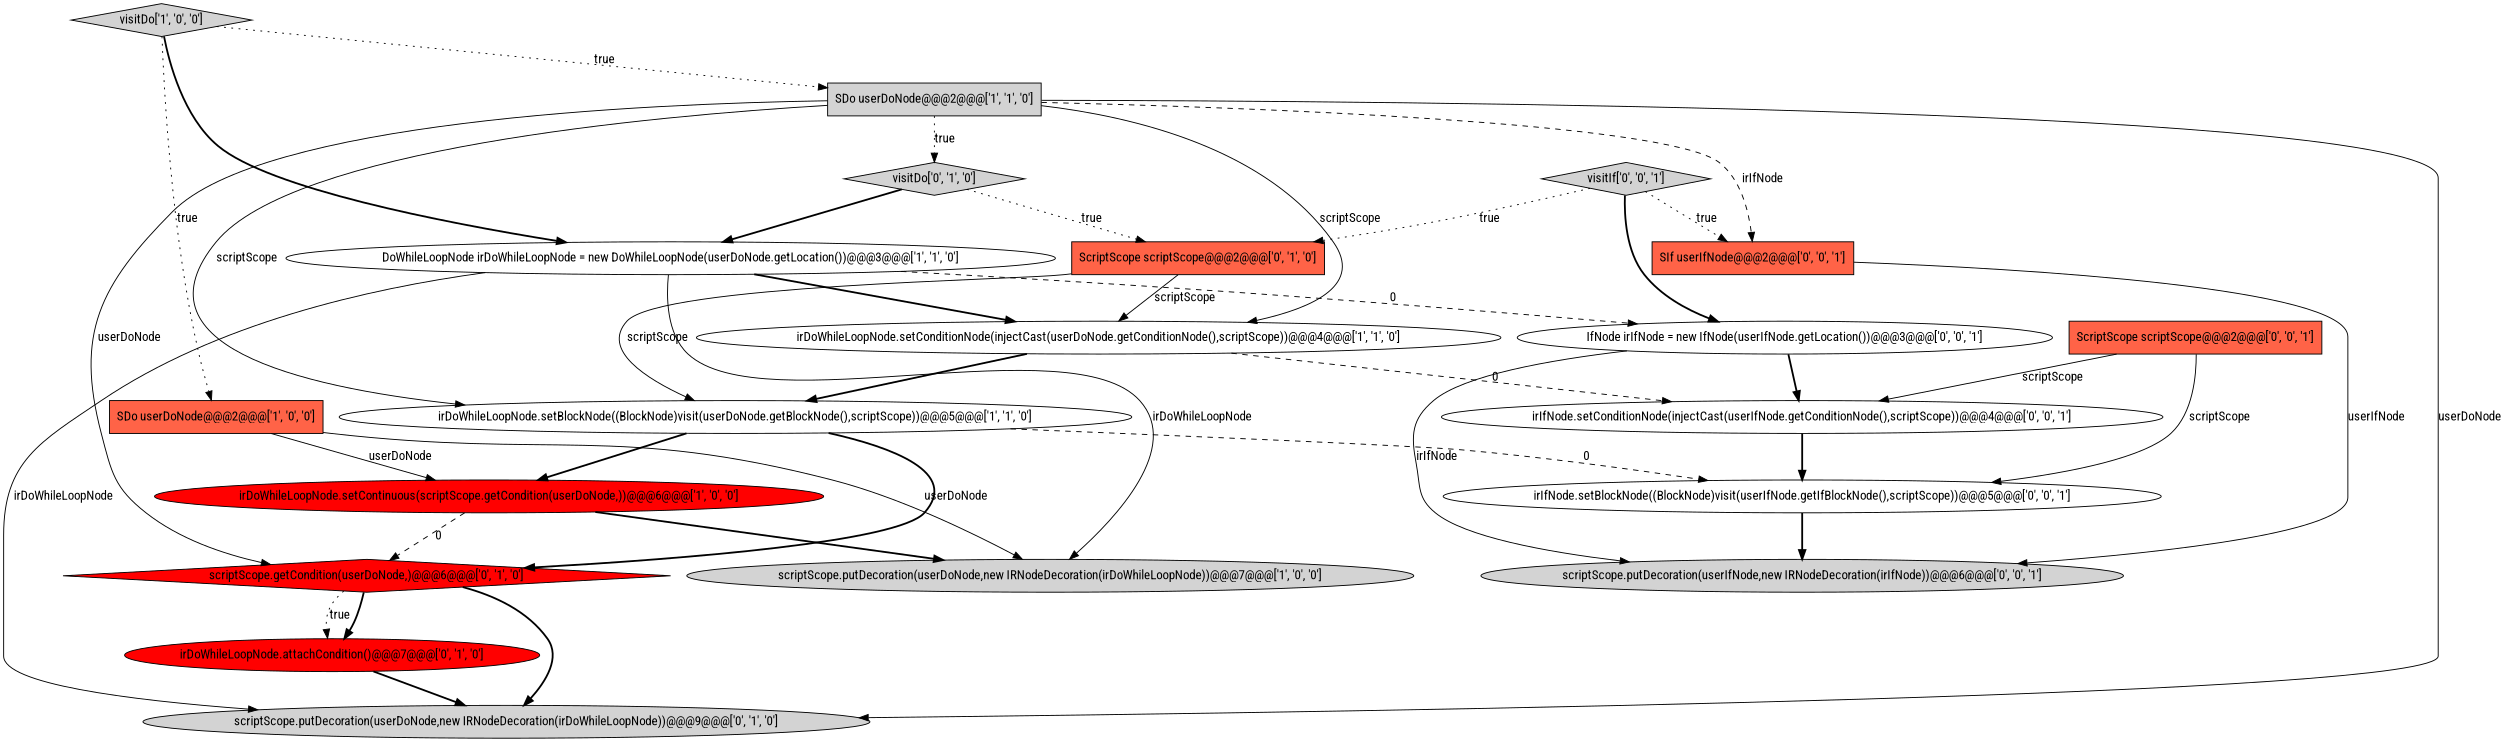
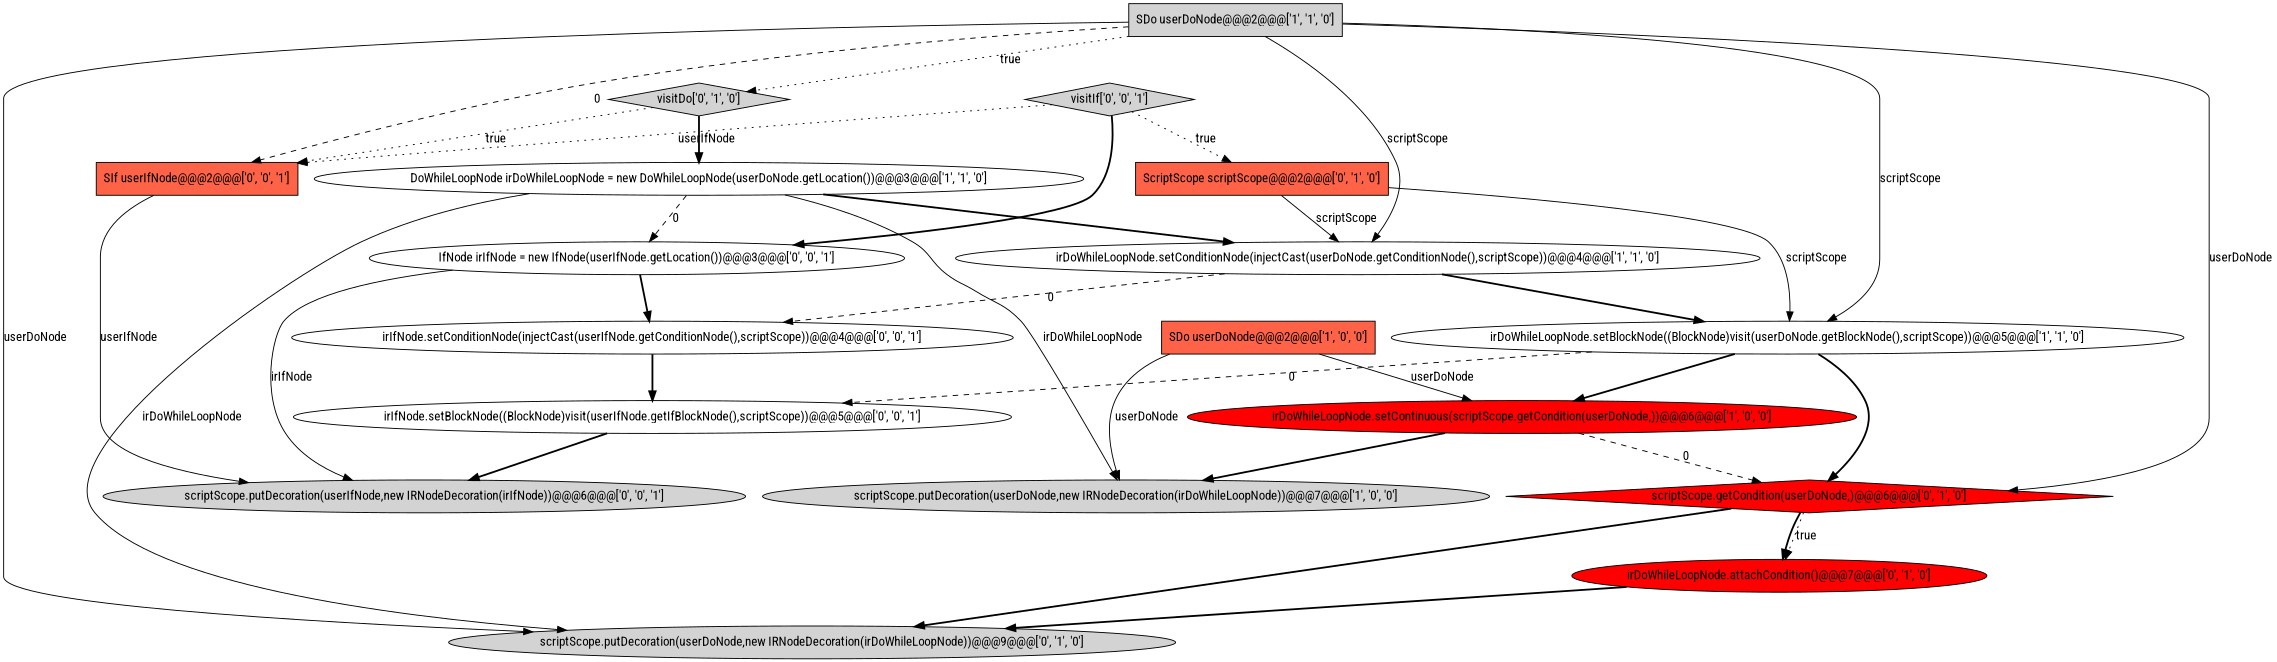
node "visitDo['1', '0', '0']": removed
edge "SDo userDoNode@@@2@@@['1', '1', '0']" -> "SIf userIfNode@@@2@@@['0', '0', '1']": label "irIfNode" -> "0"
edge "visitDo['0', '1', '0']" -> "ScriptScope scriptScope@@@2@@@['0', '1', '0']": now "visitDo['0', '1', '0']" -> "SIf userIfNode@@@2@@@['0', '0', '1']"
edge "visitIf['0', '0', '1']" -> "SIf userIfNode@@@2@@@['0', '0', '1']": label "true" -> "userIfNode"
node "ScriptScope scriptScope@@@2@@@['0', '0', '1']": removed
